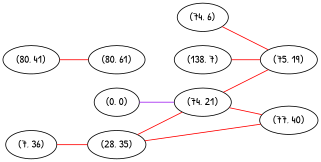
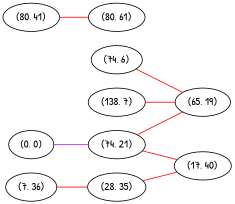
node "(75, 19)": label "(75, 19)" -> "(65, 19)"
node "(77, 40)": label "(77, 40)" -> "(17, 40)"
edge "(74, 21)" -- "(28, 35)": removed
